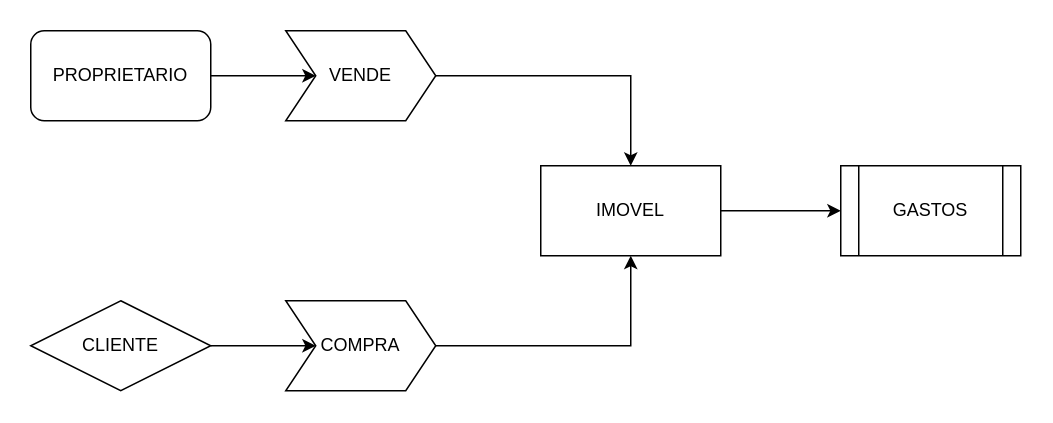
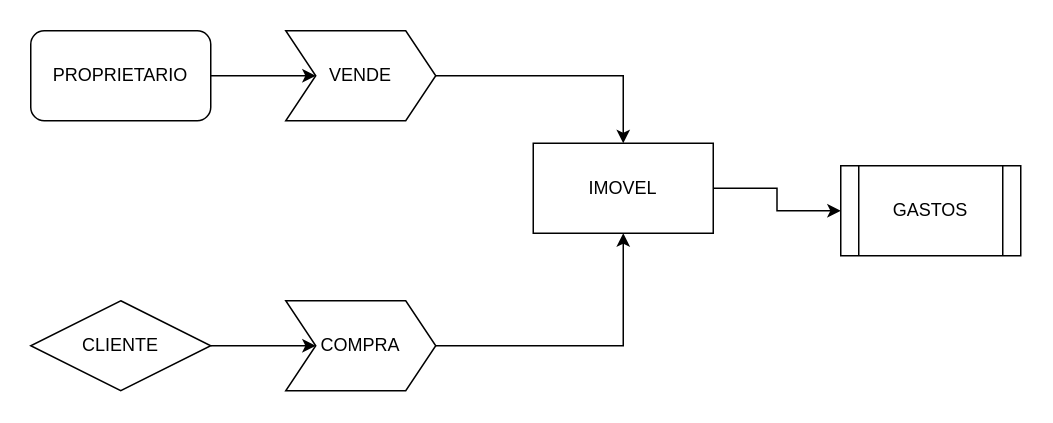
node "IMOVEL": moved (631, 211) -> (623, 188)
